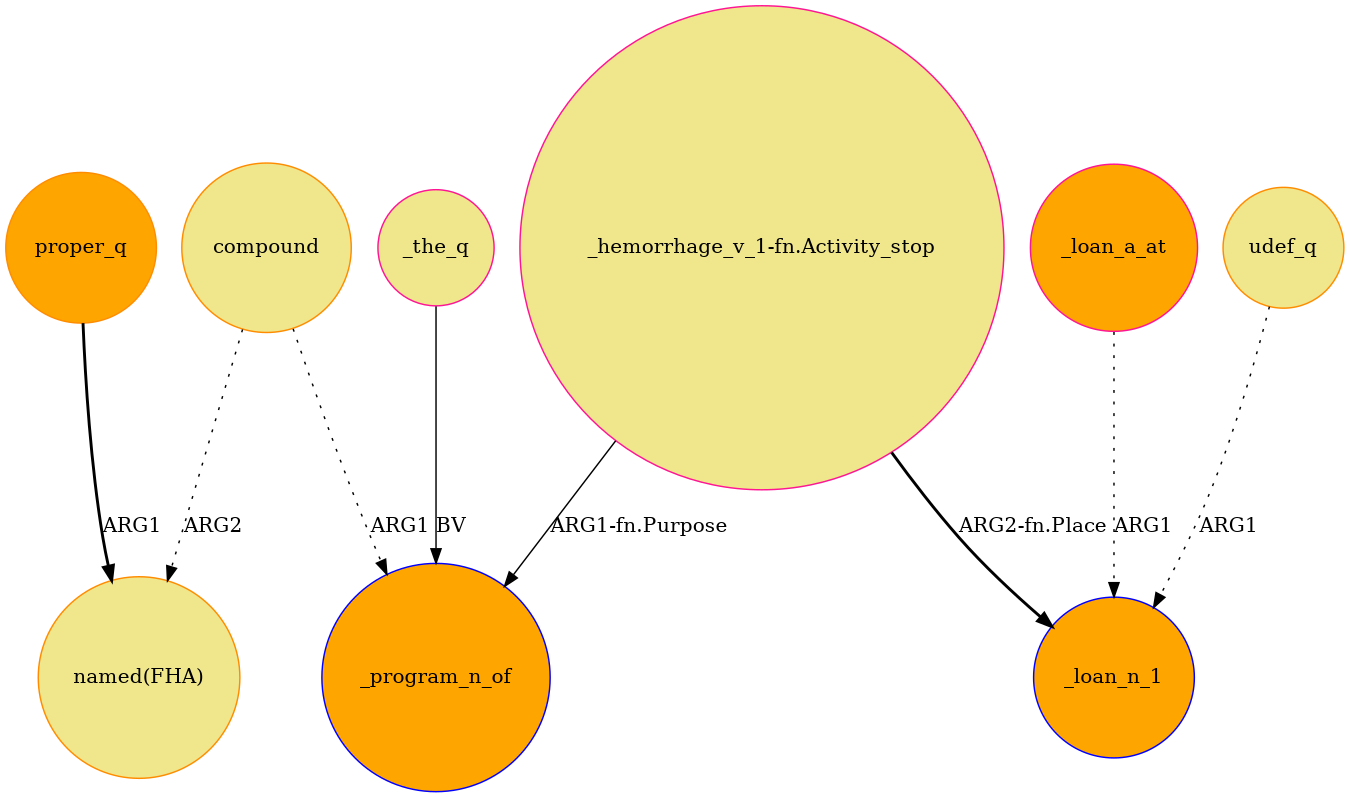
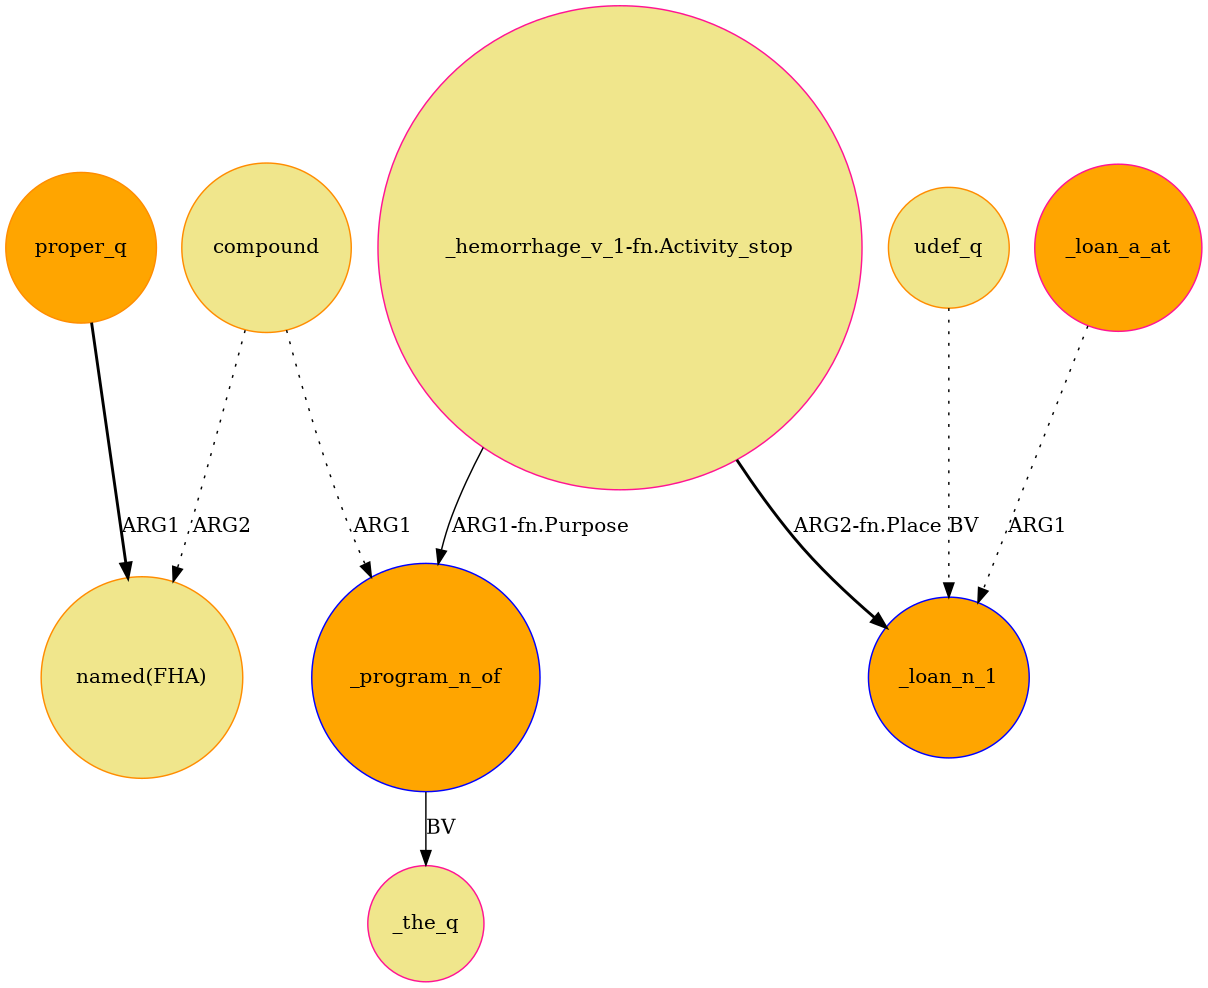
edge "_the_q" -> "_program_n_of": reversed
edge "udef_q" -> "_loan_n_1": label "ARG1" -> "BV"
